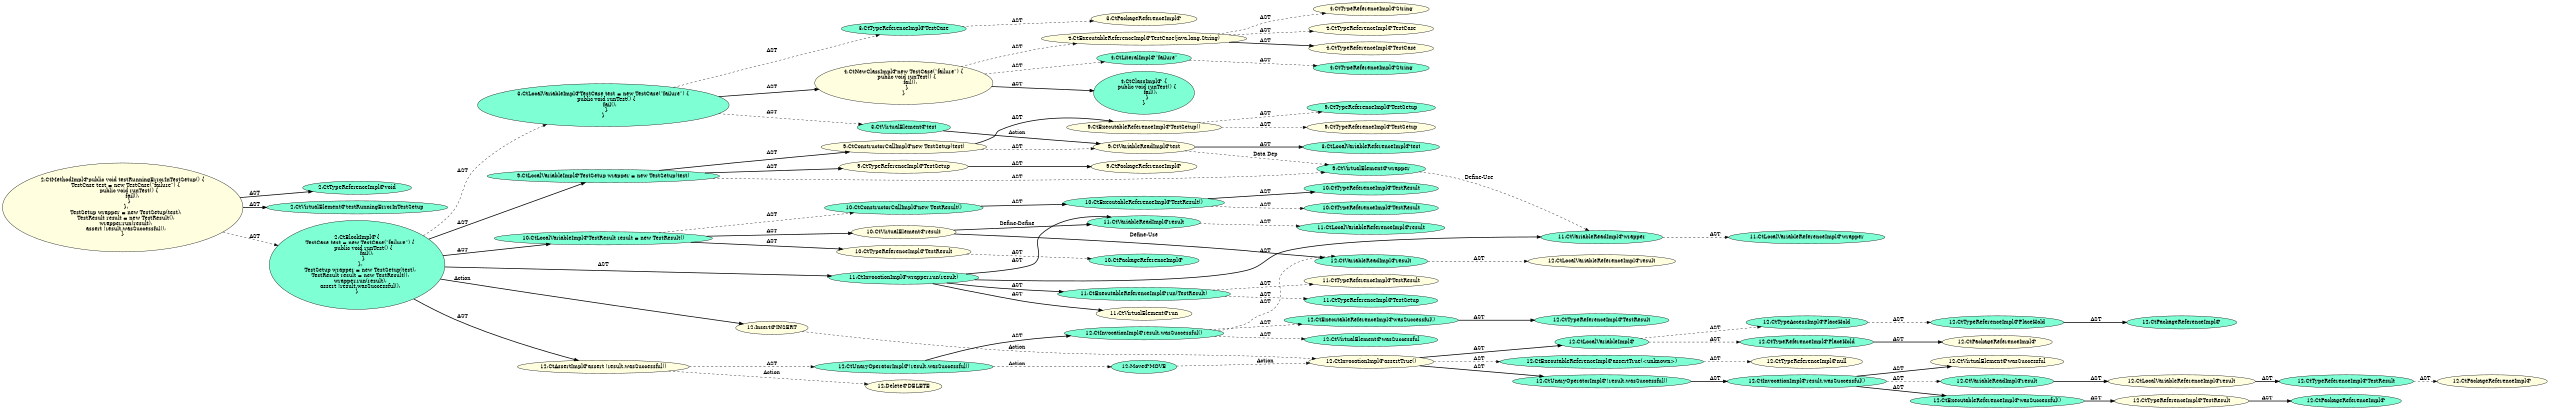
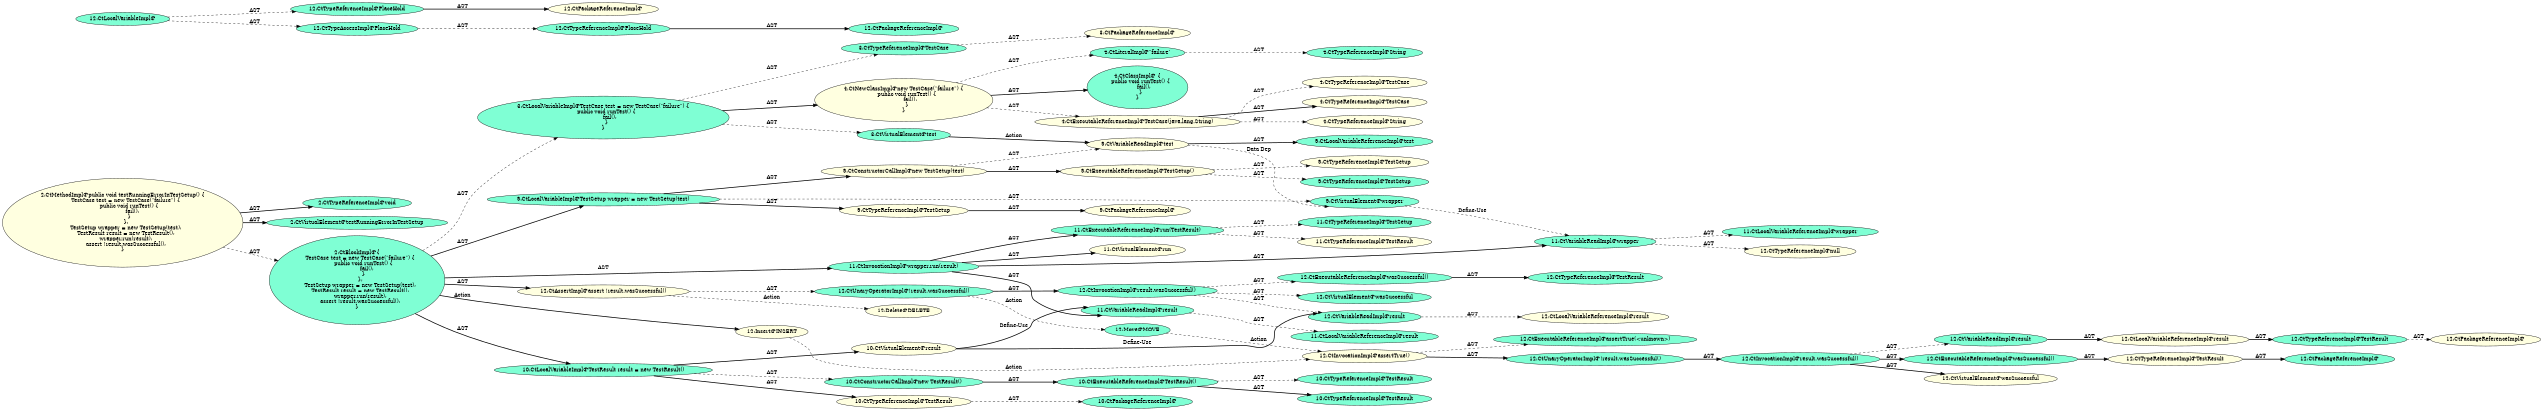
node "3:CtLocalVariableReferenceImpl@test": label "3:CtLocalVariableReferenceImpl@test" -> "9:CtLocalVariableReferenceImpl@test"
edge "10:CtVirtualElement@result" -> "11:CtVariableReadImpl@result": label "Define-Define" -> "Define-Use"
edge "12:CtInvocationImpl@assertTrue()" -> "12:CtLocalVariableImpl@": removed, label "AST"
edge "12:CtExecutableReferenceImpl@assertTrue(<unknown>)" -> "12:CtTypeReferenceImpl@null": now "11:CtVariableReadImpl@wrapper" -> "12:CtTypeReferenceImpl@null"
